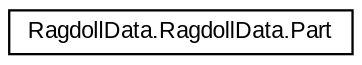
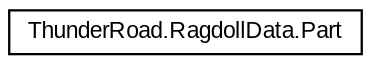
node "RagdollData.RagdollData.Part": label "RagdollData.RagdollData.Part" -> "ThunderRoad.RagdollData.Part"
